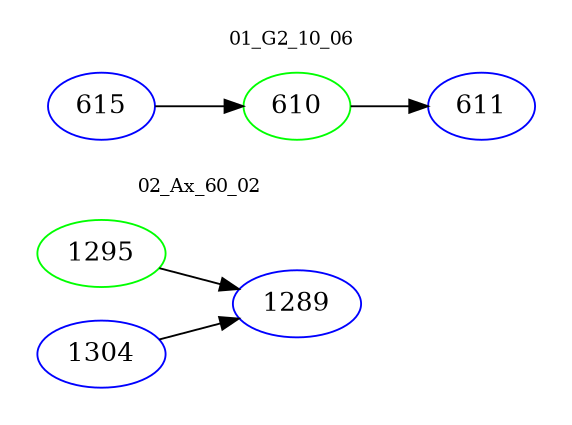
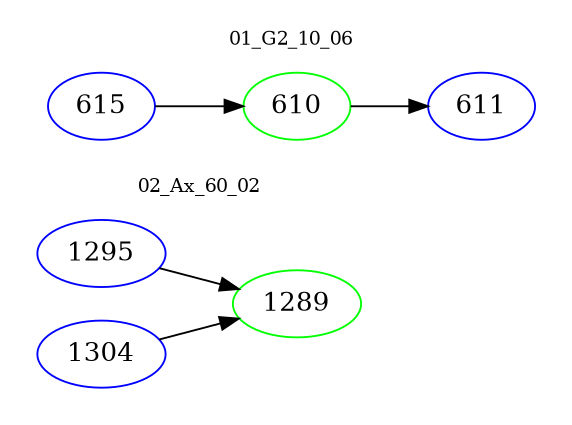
node "1295": color green -> blue
node "1289": color blue -> green
